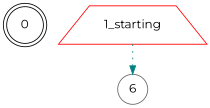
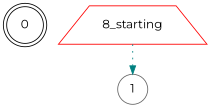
node "1_starting": label "1_starting" -> "8_starting"
node "6": label "6" -> "1"
